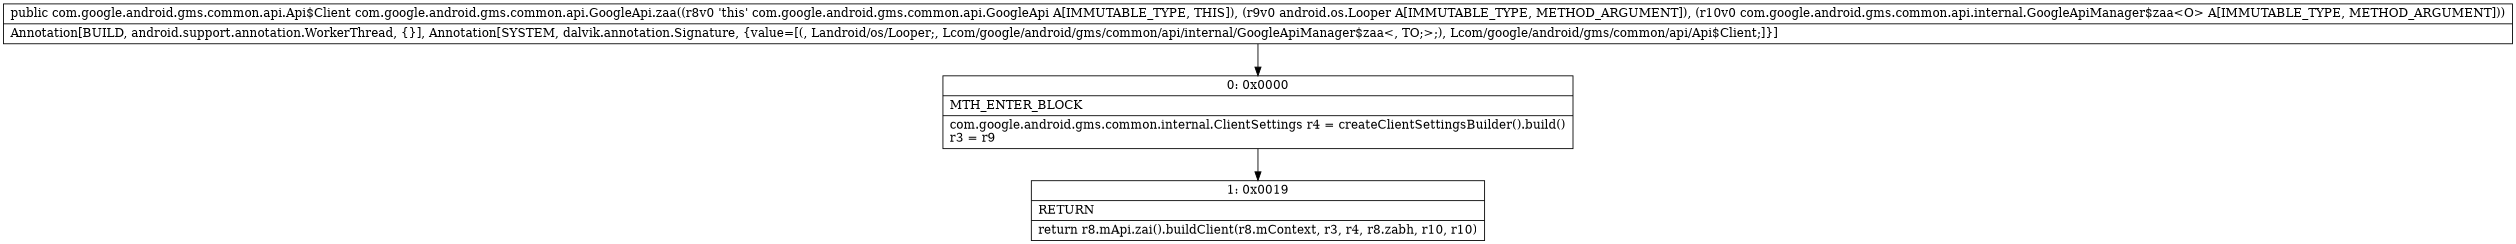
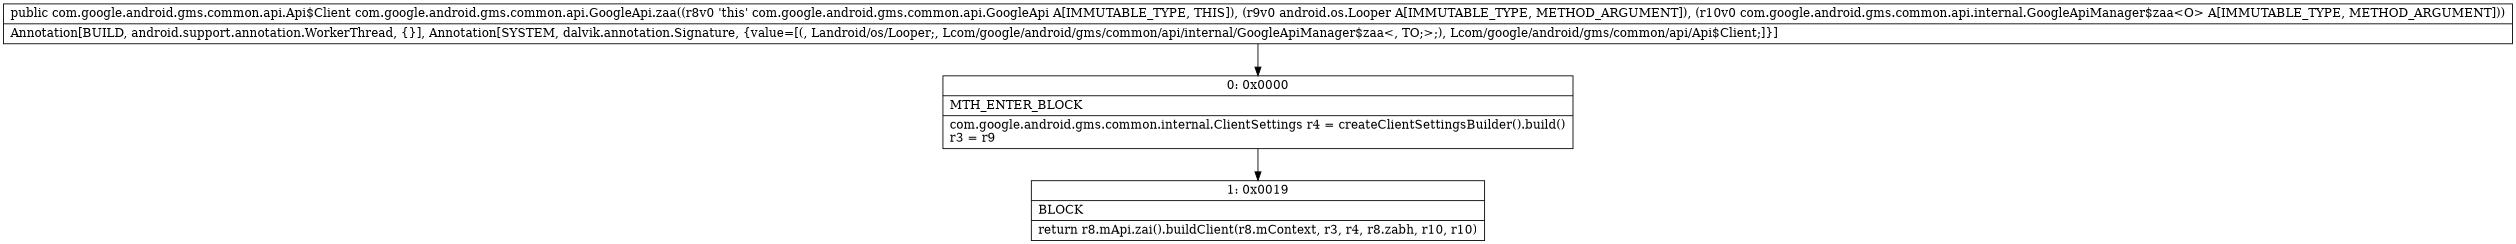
node "1: 0x0019": text "RETURN" -> "BLOCK"
